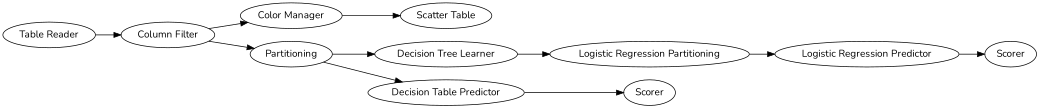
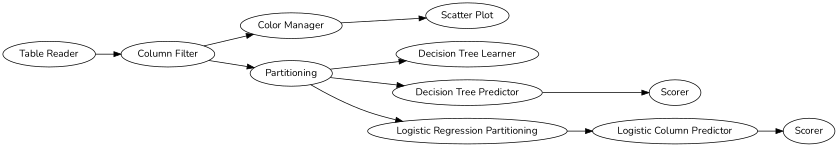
node "Scatter Table": label "Scatter Table" -> "Scatter Plot"
edge "Decision Tree Learner" -> "Logistic Regression Partitioning": now "Partitioning" -> "Logistic Regression Partitioning"
node "Logistic Regression Predictor": label "Logistic Regression Predictor" -> "Logistic Column Predictor"
node "Decision Table Predictor": label "Decision Table Predictor" -> "Decision Tree Predictor"
